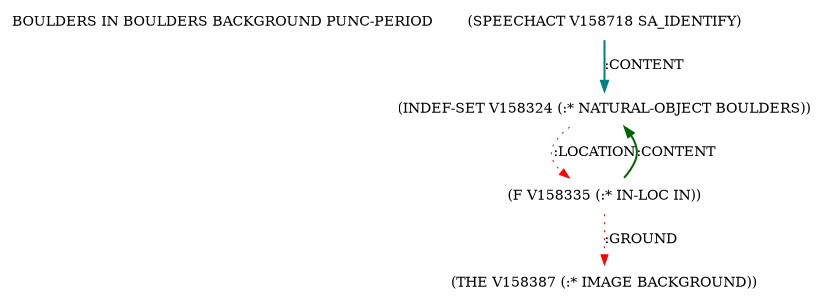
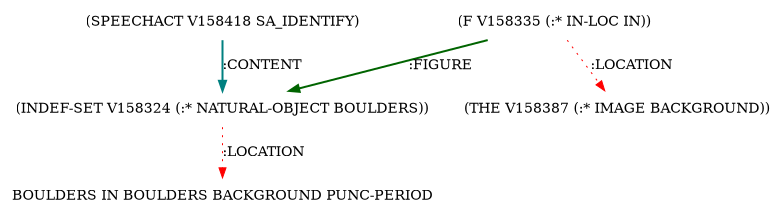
node "(SPEECHACT V158718 SA_IDENTIFY)": label "(SPEECHACT V158718 SA_IDENTIFY)" -> "(SPEECHACT V158418 SA_IDENTIFY)"
edge "(INDEF-SET V158324 (:* NATURAL-OBJECT BOULDERS))" -> "(F V158335 (:* IN-LOC IN))": now "(INDEF-SET V158324 (:* NATURAL-OBJECT BOULDERS))" -> "BOULDERS IN BOULDERS BACKGROUND PUNC-PERIOD"
edge "(F V158335 (:* IN-LOC IN))" -> "(INDEF-SET V158324 (:* NATURAL-OBJECT BOULDERS))": label ":CONTENT" -> ":FIGURE"
edge "(F V158335 (:* IN-LOC IN))" -> "(THE V158387 (:* IMAGE BACKGROUND))": label ":GROUND" -> ":LOCATION"
